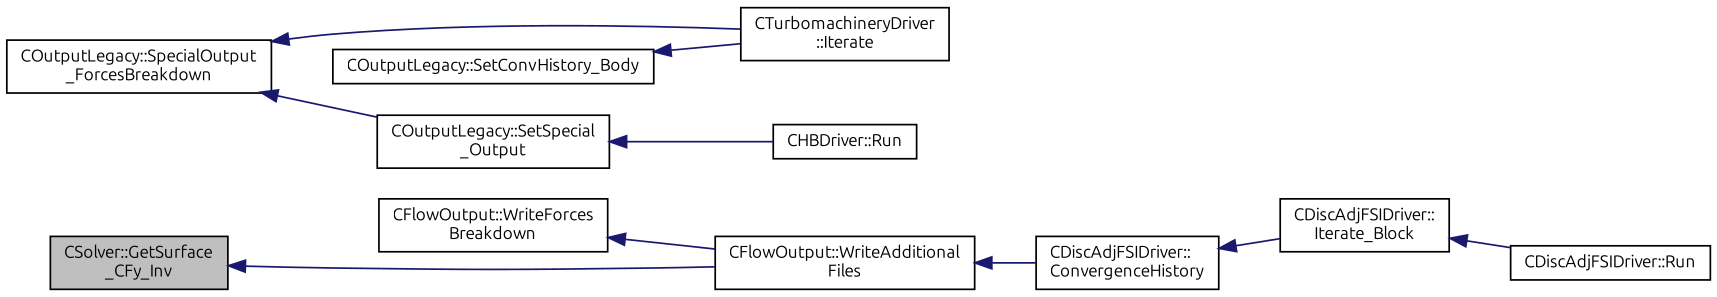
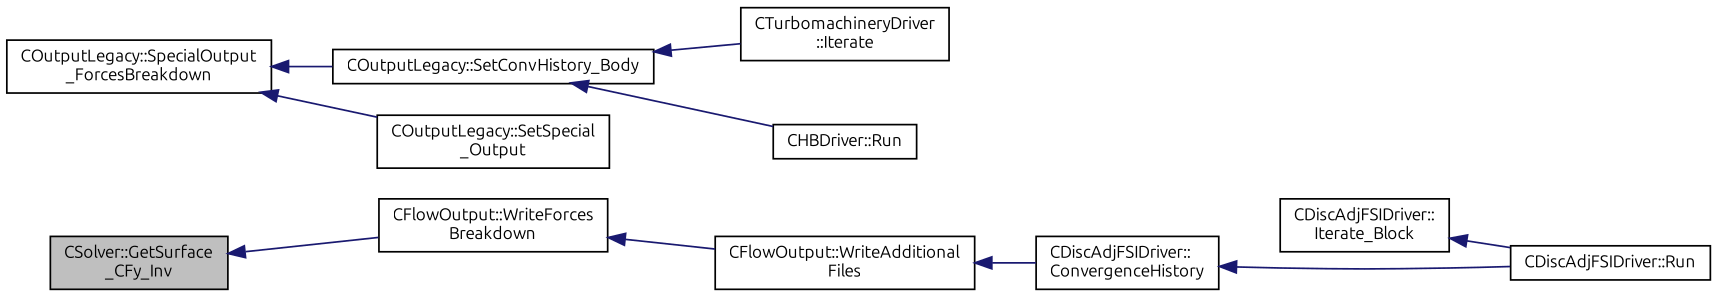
edge "CTurbomachineryDriver ::Iterate" -> "COutputLegacy::SpecialOutput _ForcesBreakdown": now "COutputLegacy::SetConvHistory_Body" -> "COutputLegacy::SpecialOutput _ForcesBreakdown"
edge "CHBDriver::Run" -> "COutputLegacy::SetSpecial _Output": now "CHBDriver::Run" -> "COutputLegacy::SetConvHistory_Body"
edge "CDiscAdjFSIDriver:: Iterate_Block" -> "CDiscAdjFSIDriver:: ConvergenceHistory": now "CDiscAdjFSIDriver::Run" -> "CDiscAdjFSIDriver:: ConvergenceHistory"
edge "CFlowOutput::WriteAdditional Files" -> "CSolver::GetSurface _CFy_Inv": now "CFlowOutput::WriteForces Breakdown" -> "CSolver::GetSurface _CFy_Inv"
